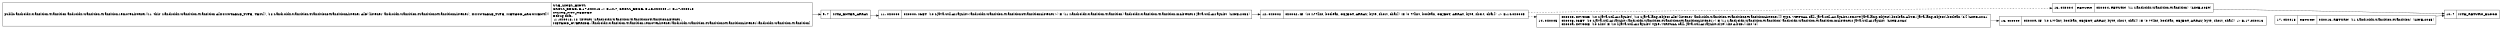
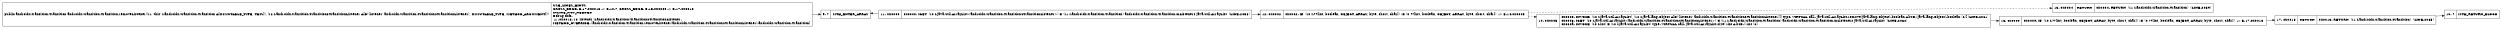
edge "13: 0x0004" -> "10: ?": removed
edge "9: ?" -> "11: 0x0000": reversed
edge "15: 0x000e" -> "17: 0x0013": added
